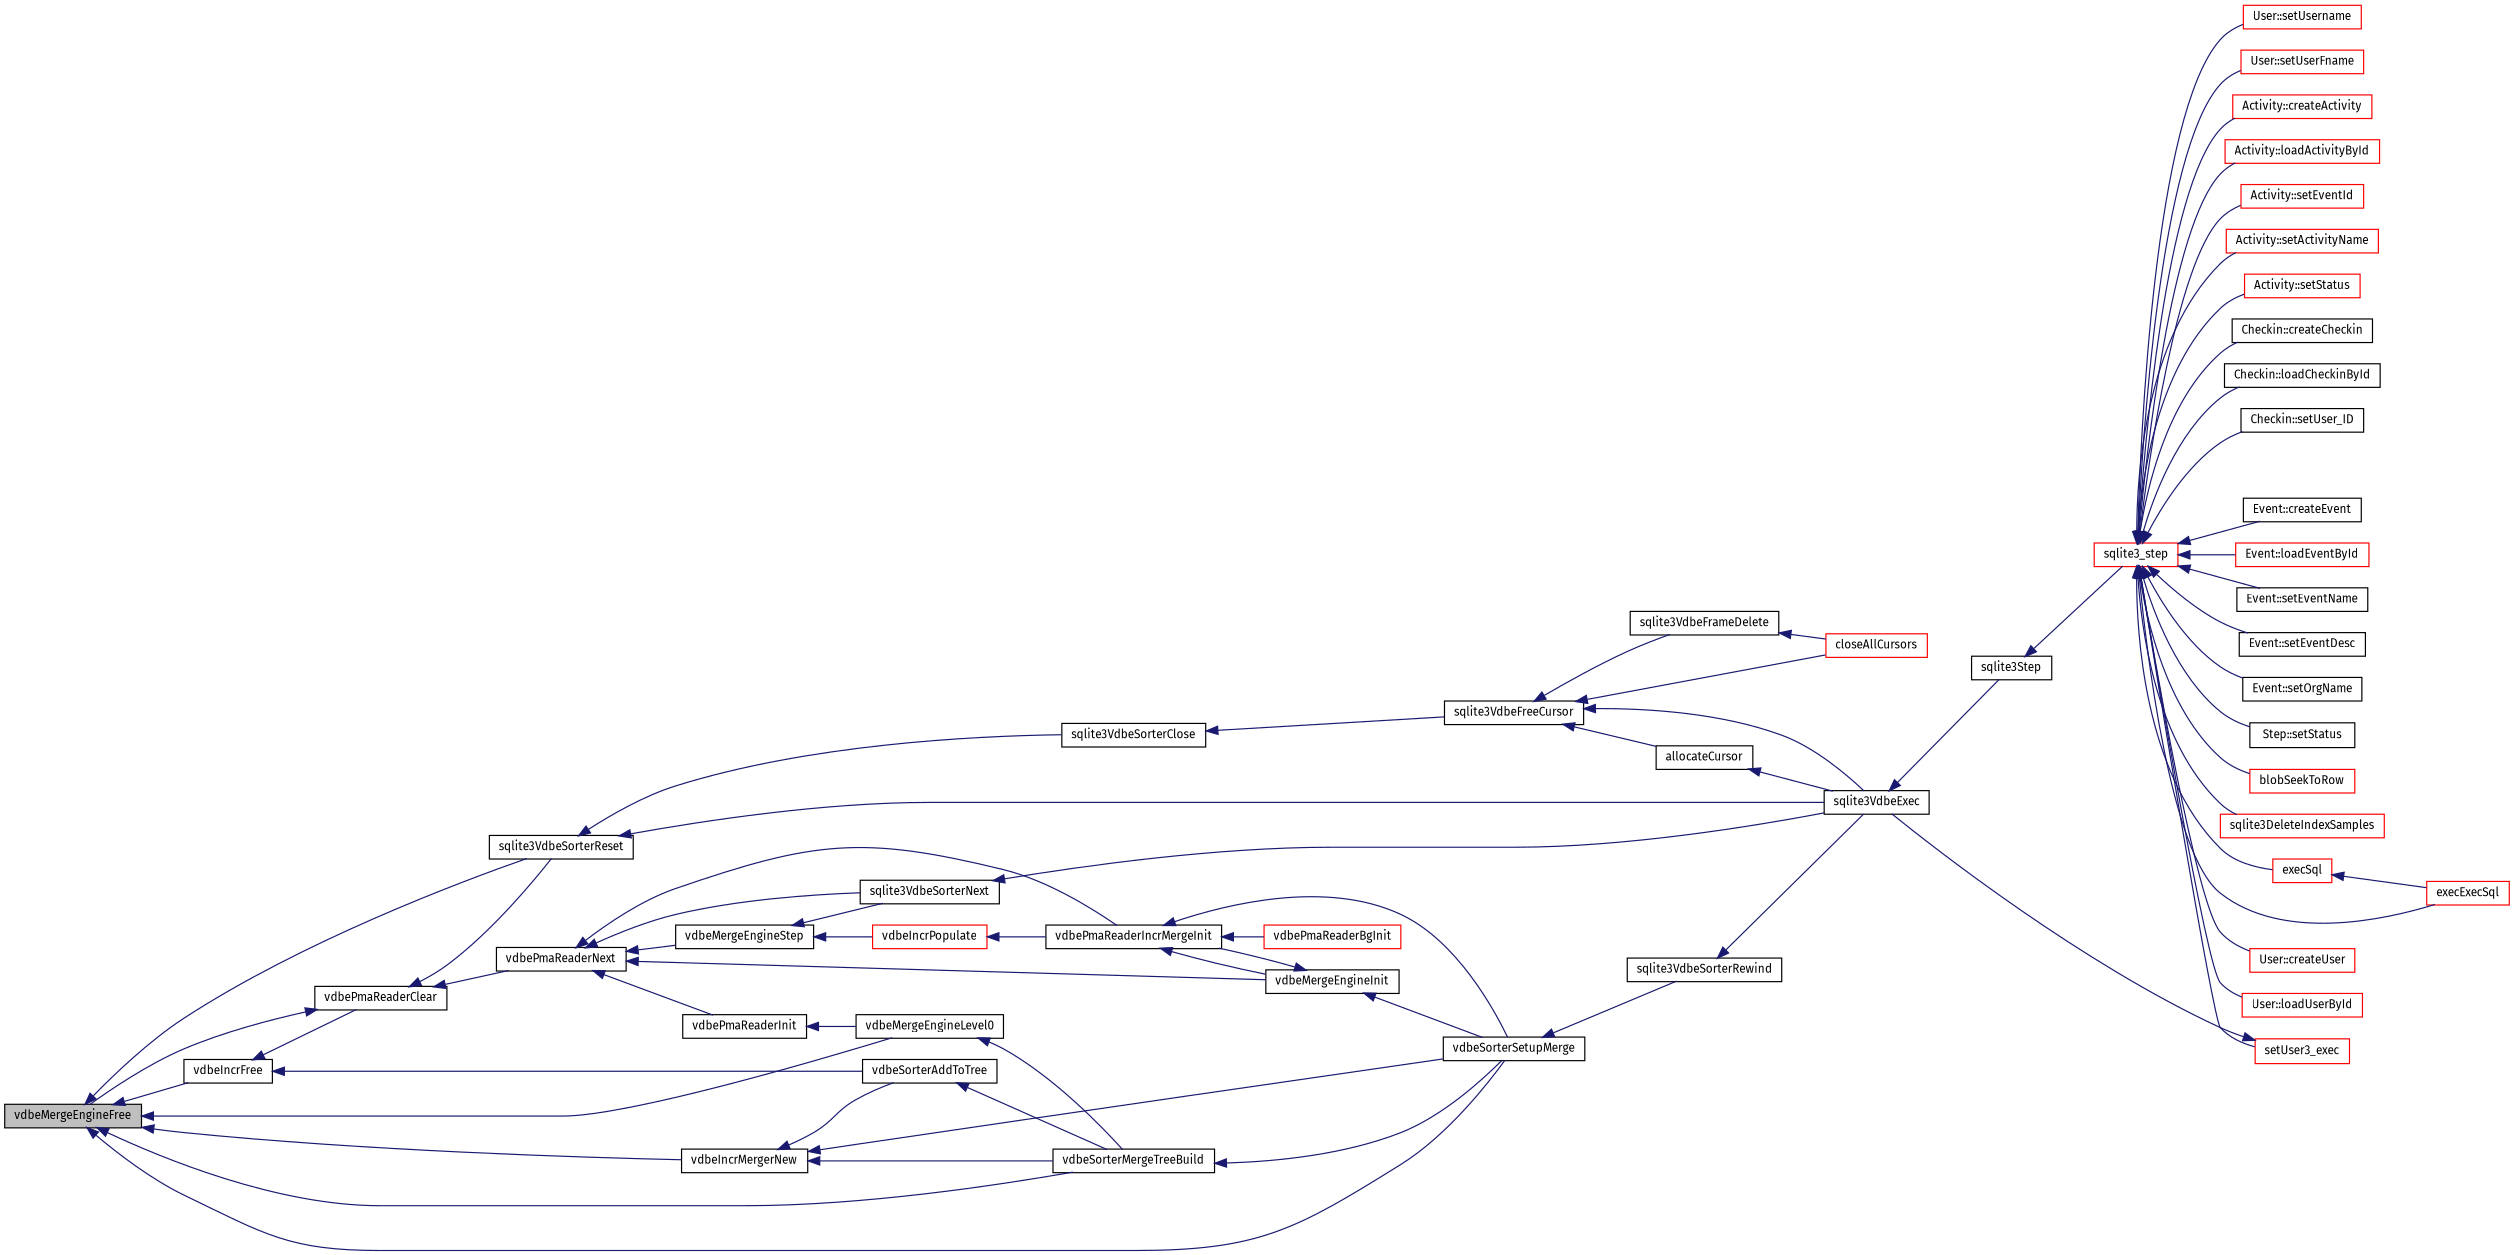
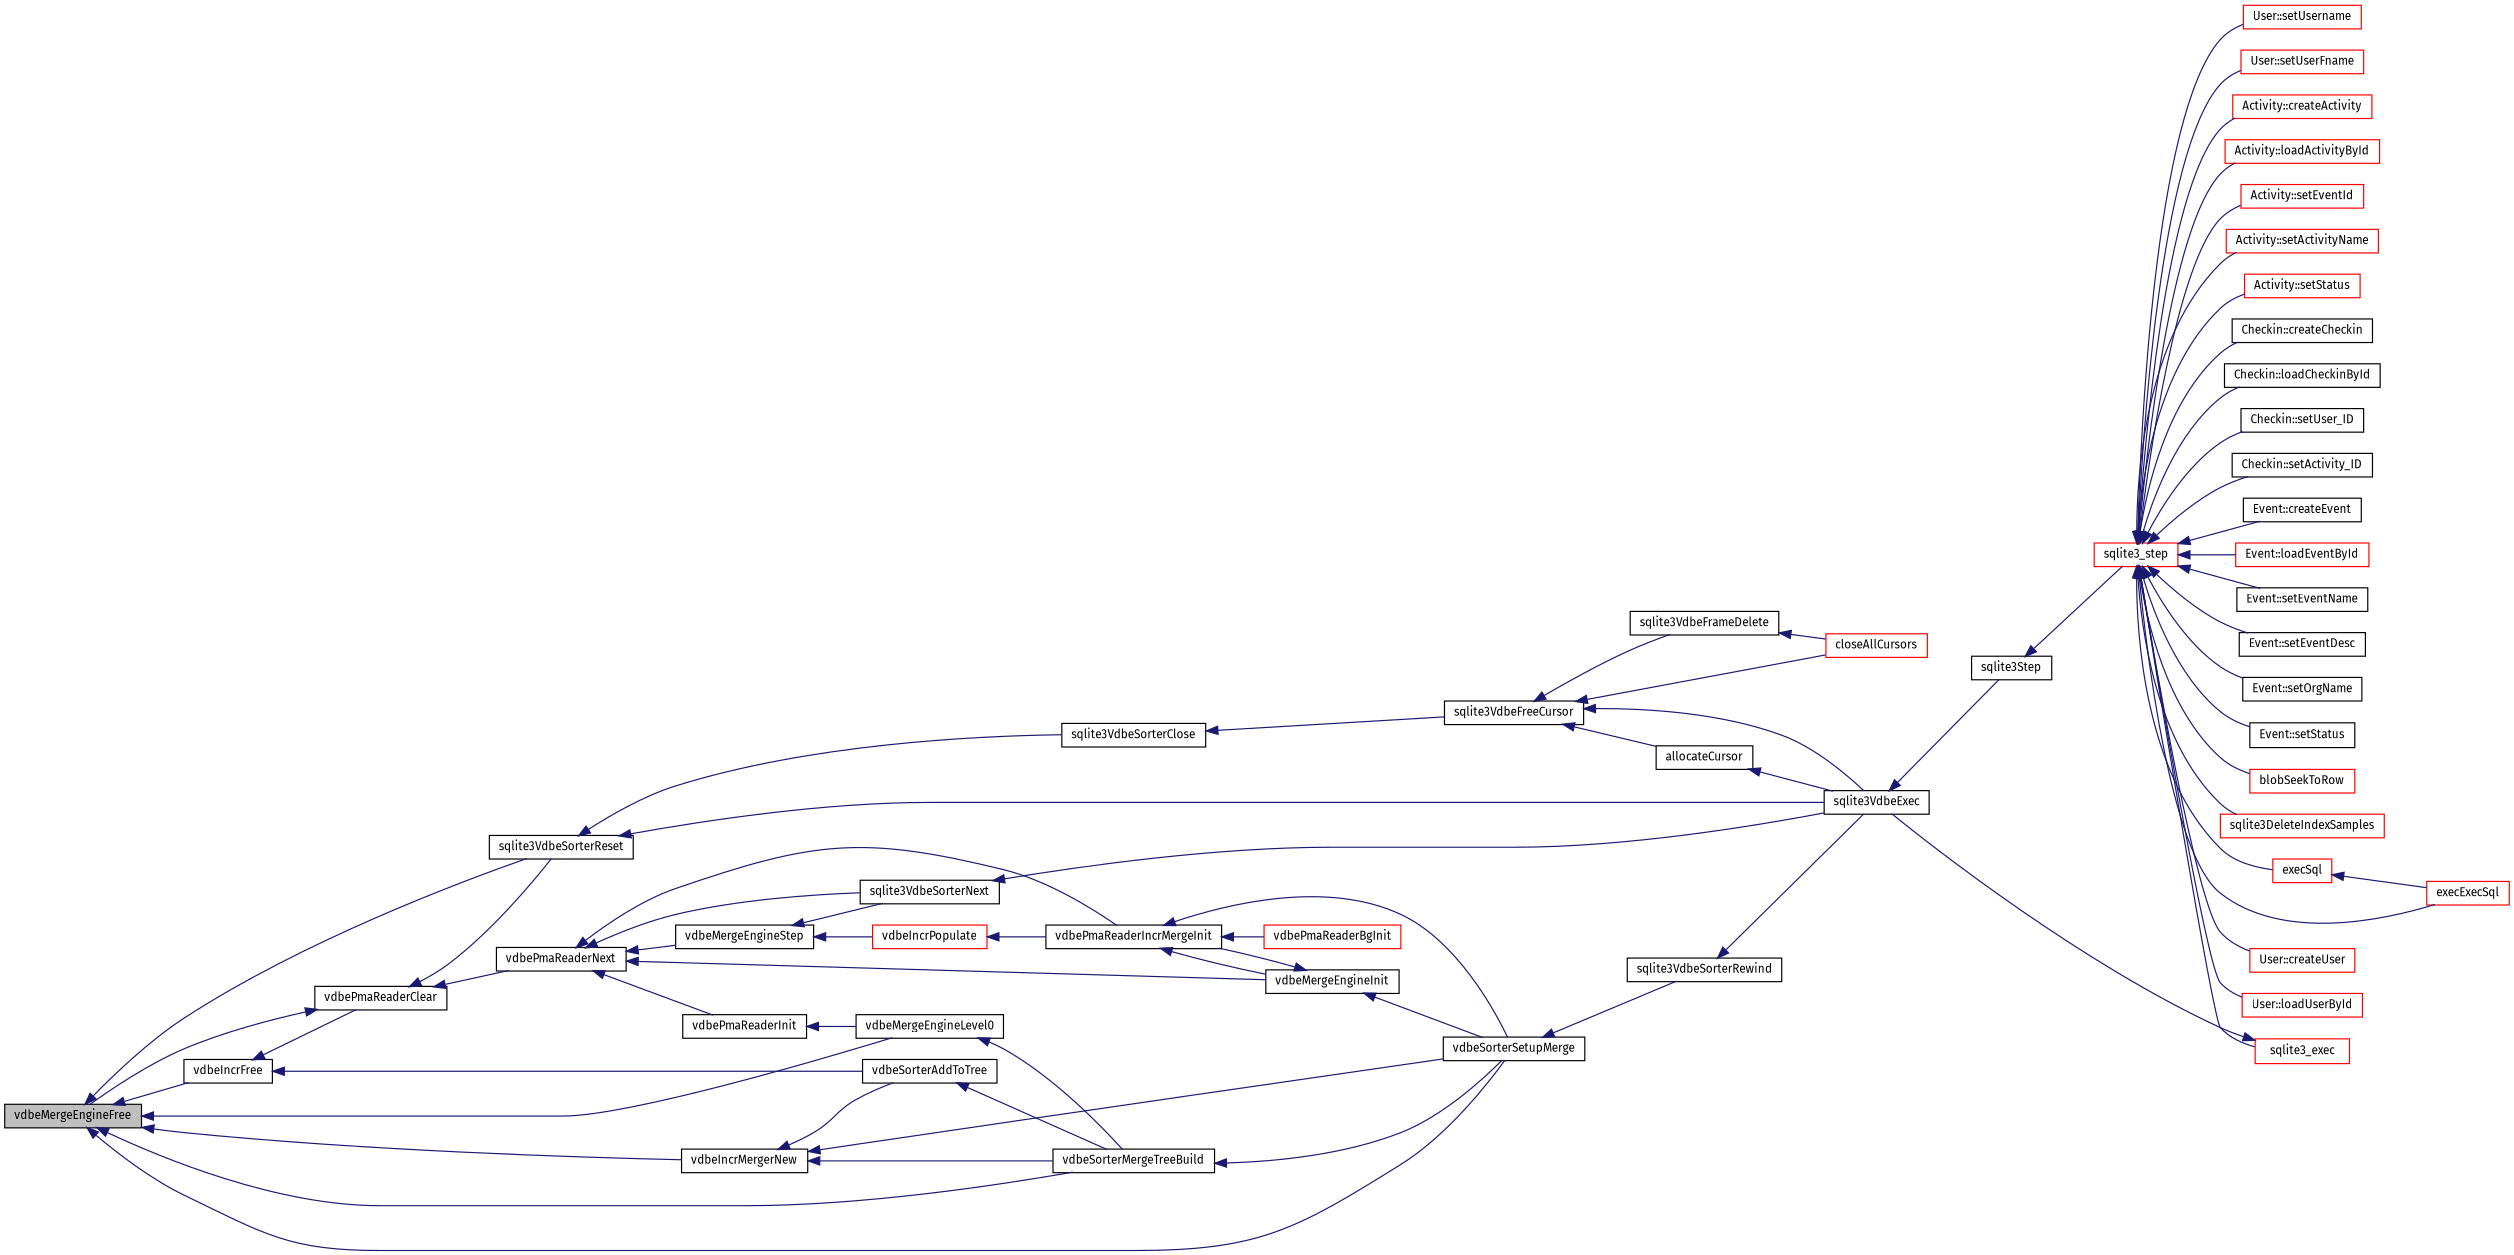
node "Checkin::setActivity_ID": added
node "Step::setStatus": label "Step::setStatus" -> "Event::setStatus"
node "setUser3_exec": label "setUser3_exec" -> "sqlite3_exec"
